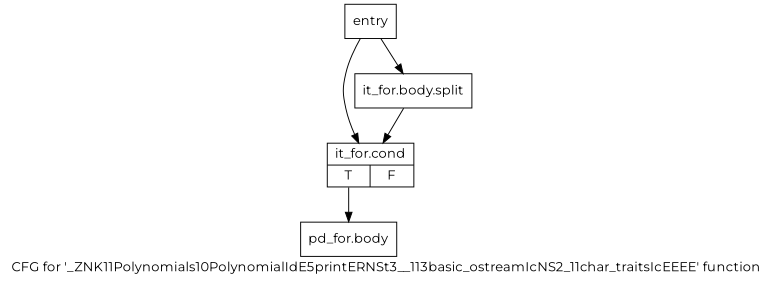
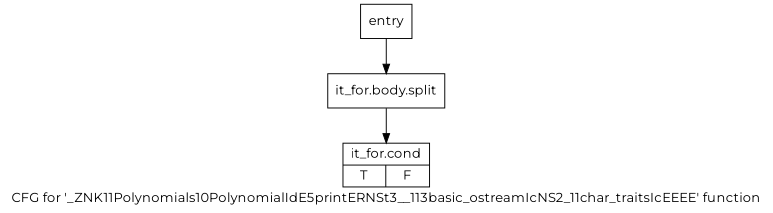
edge "entry" -> "it_for.cond": removed
node "pd_for.body": removed
